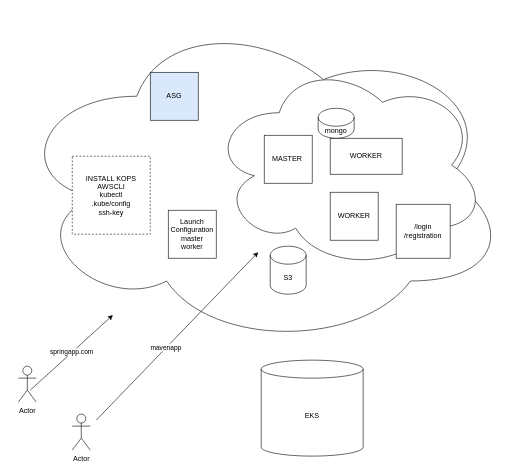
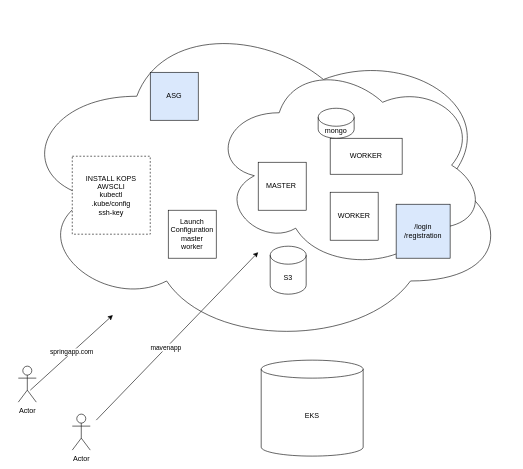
node "MASTER": moved (288, 159) -> (282, 186)
node "/login /registration": fillcolor #ffffff -> #dae8fc
